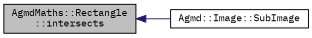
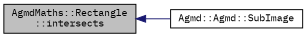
node "Agmd::Image::SubImage": label "Agmd::Image::SubImage" -> "Agmd::Agmd::SubImage"
